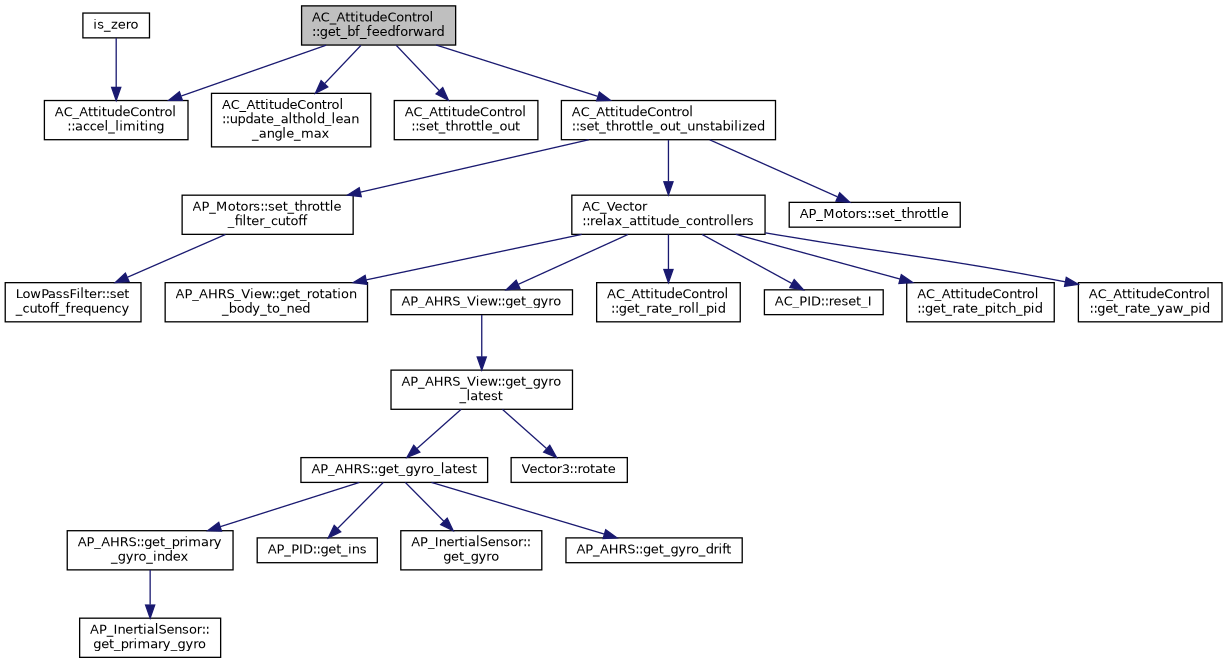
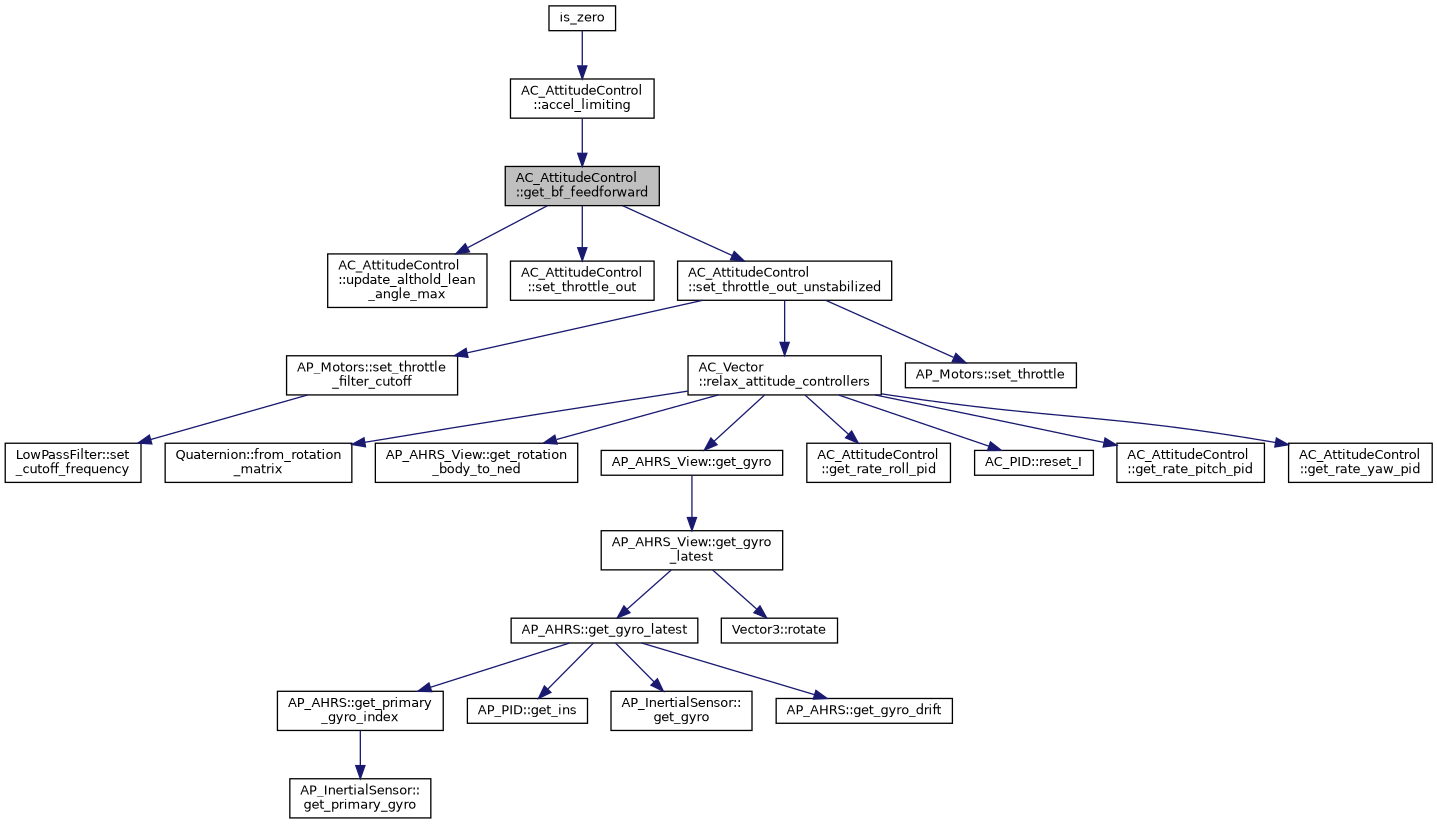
edge "AC_AttitudeControl ::get_bf_feedforward" -> "AC_AttitudeControl ::accel_limiting": reversed
node "Quaternion::from_rotation _matrix": added
